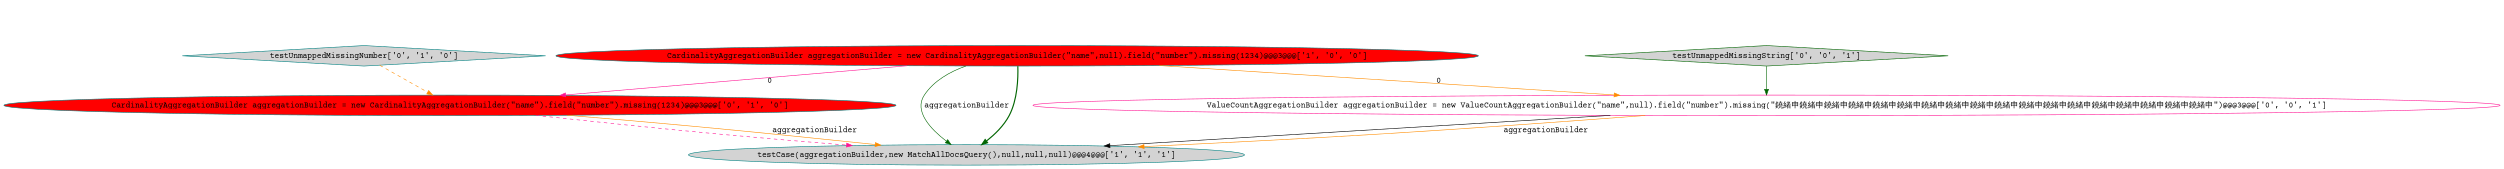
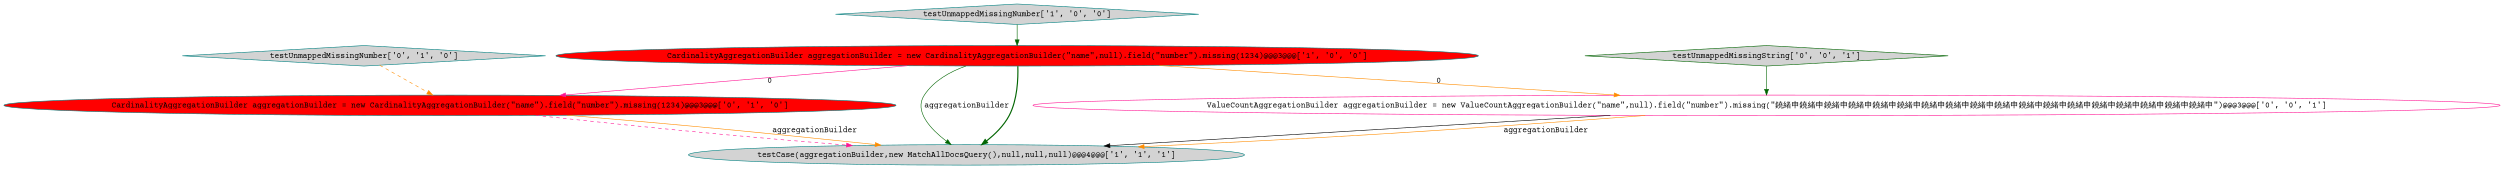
node "testUnmappedMissingNumber['1', '0', '0']": added
